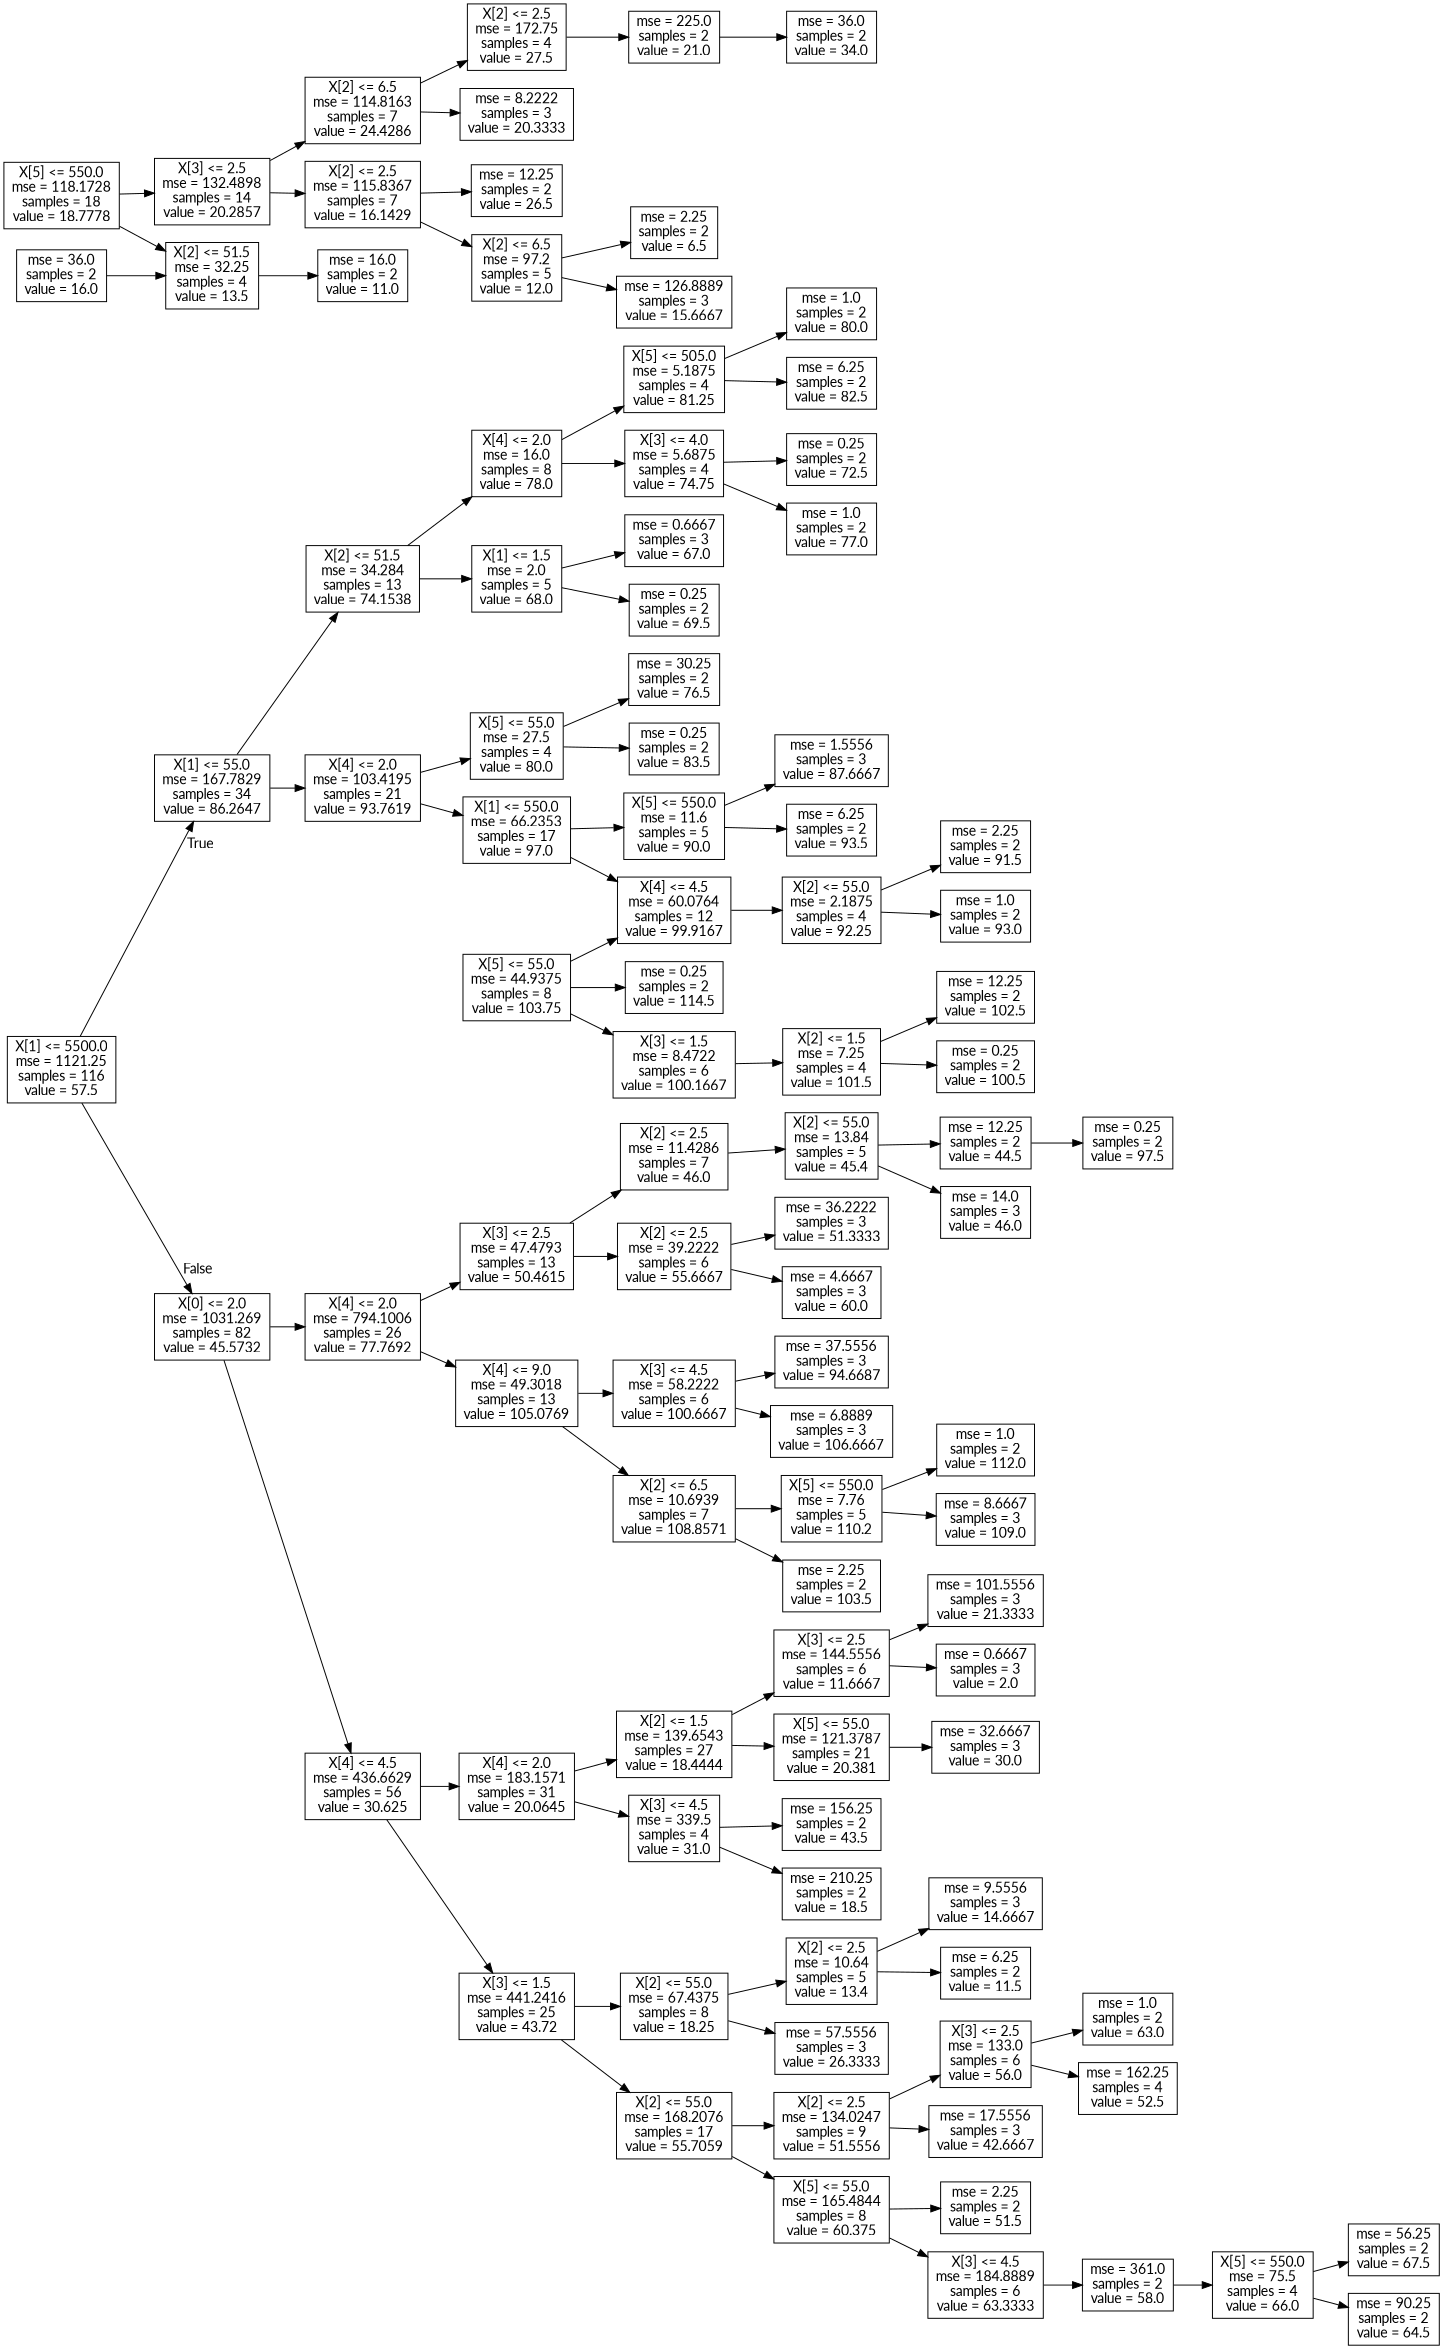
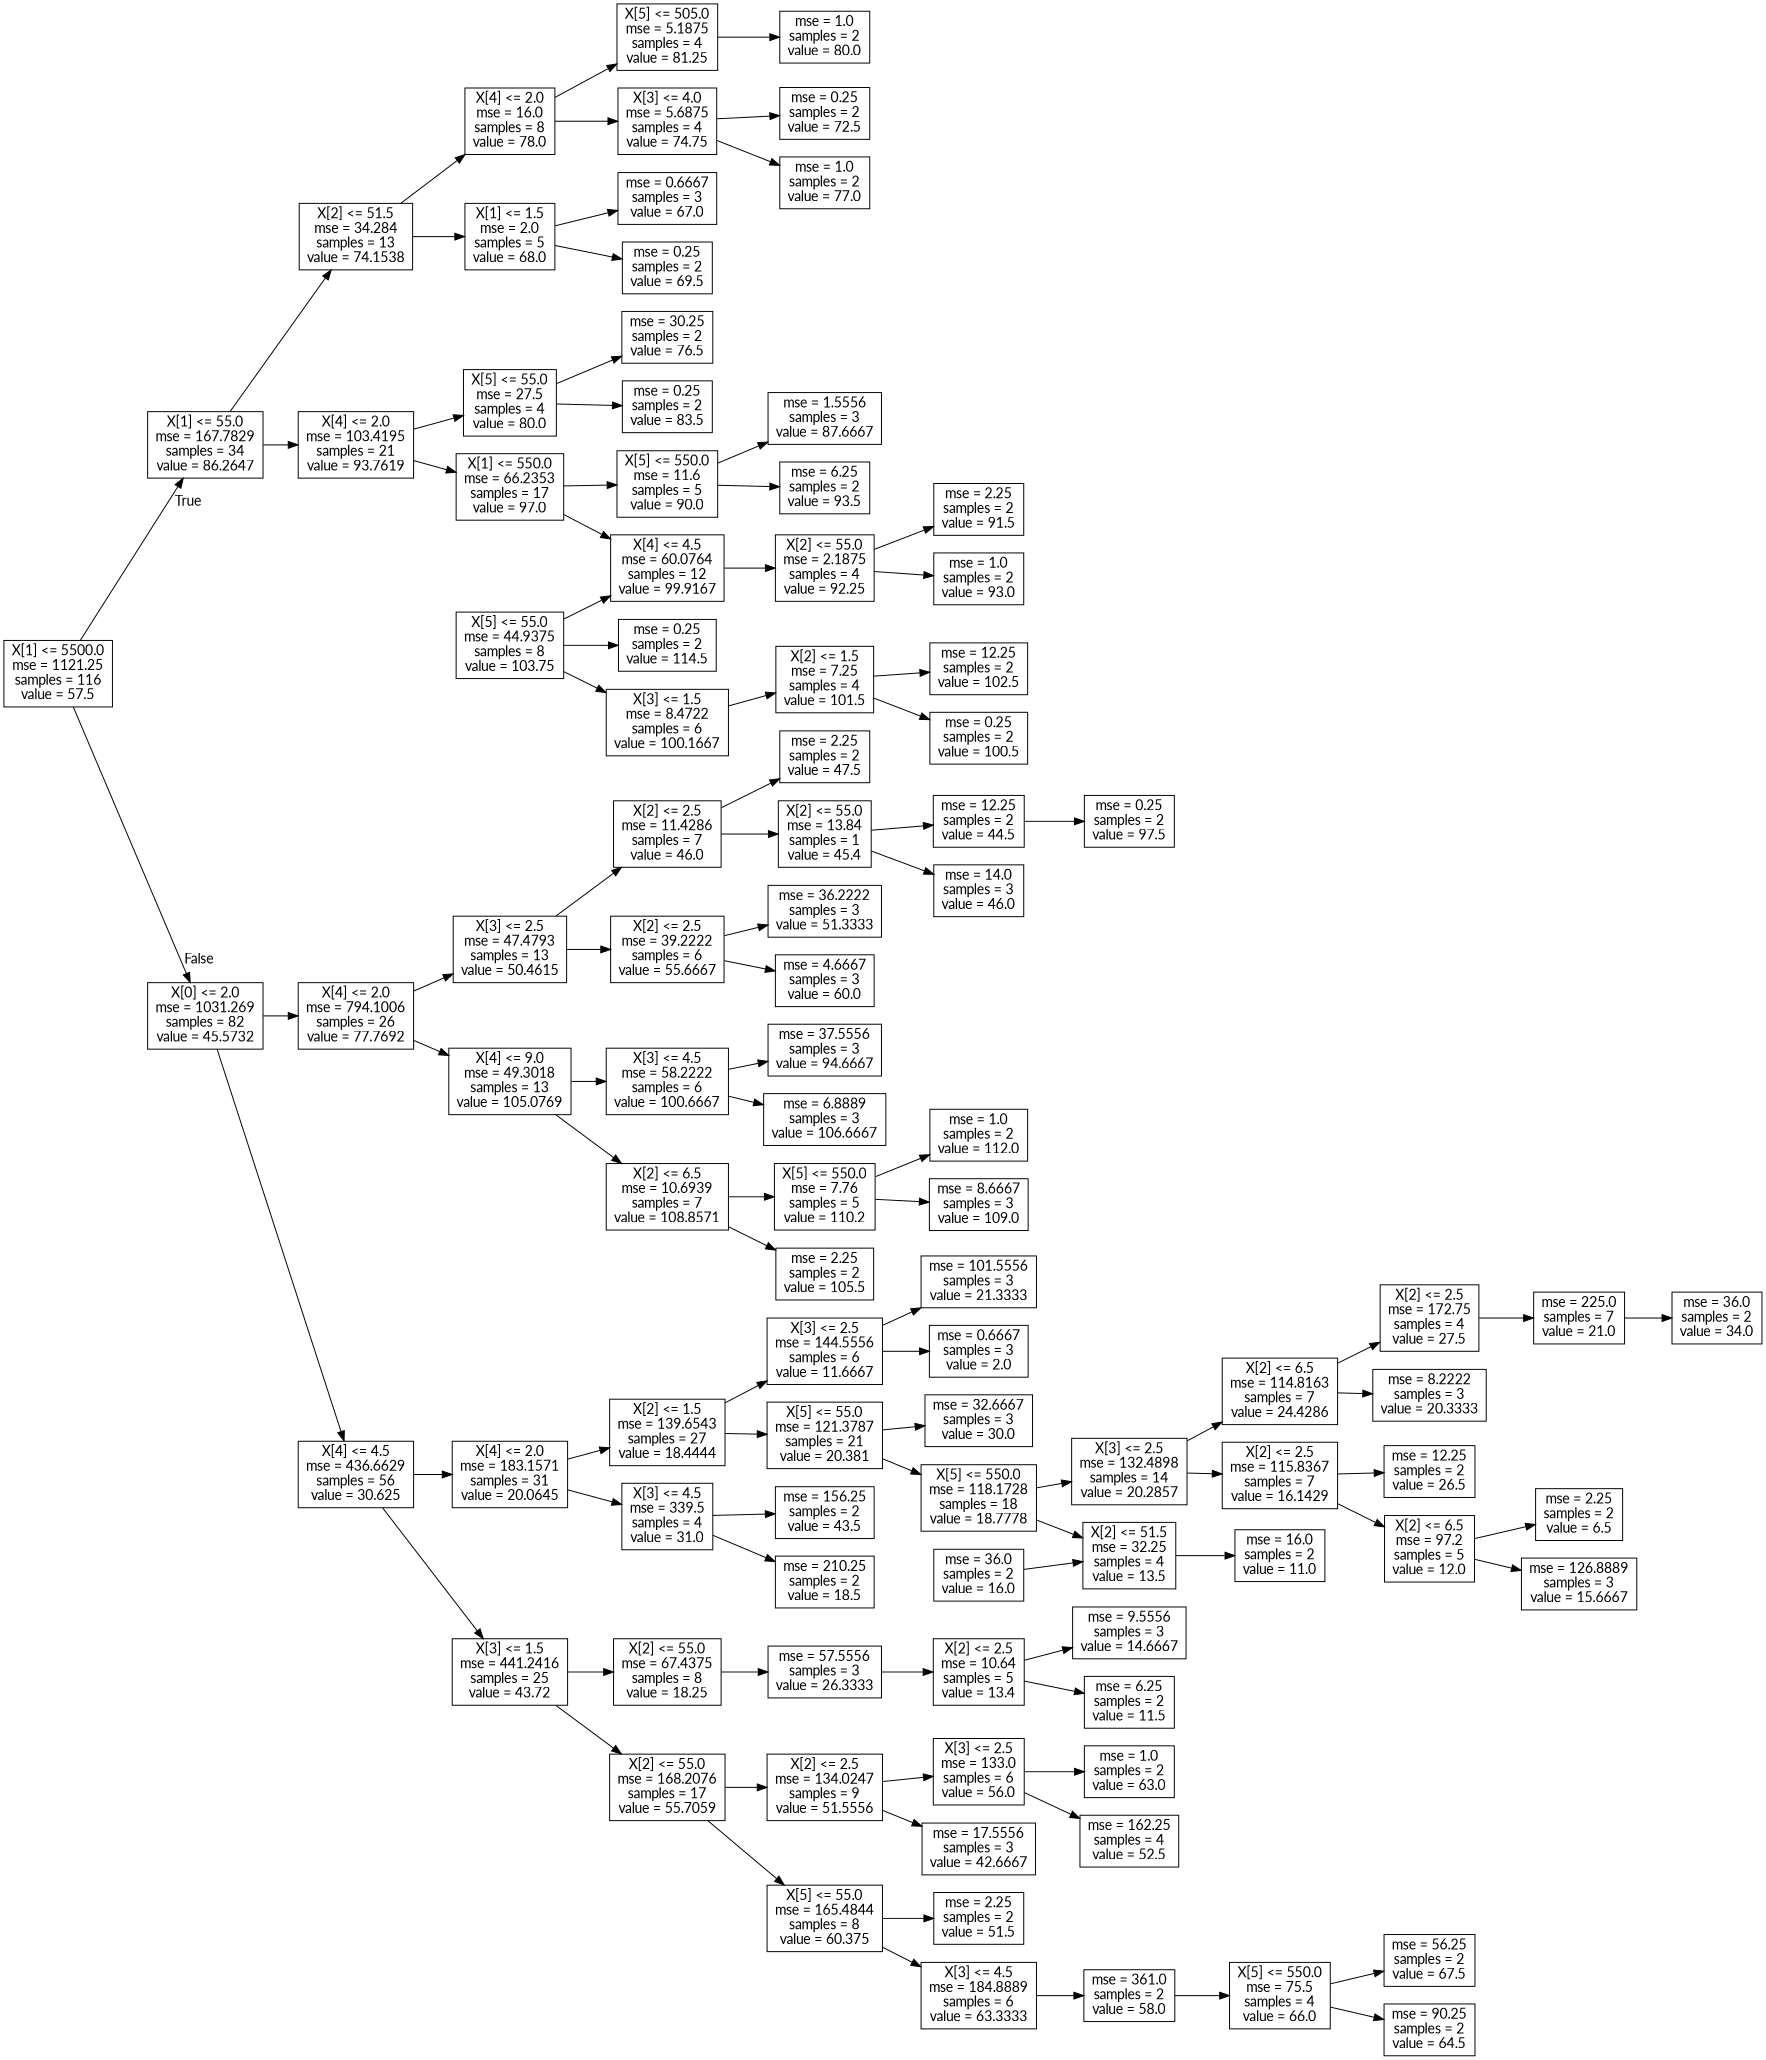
node "mse = 225.0 samples = 2 value = 21.0": label "mse = 225.0 samples = 2 value = 21.0" -> "mse = 225.0 samples = 7 value = 21.0"
node "mse = 6.25 samples = 2 value = 82.5": removed
node "mse = 2.25 samples = 2 value = 47.5": added
node "X[2] <= 55.0 mse = 13.84 samples = 5 value = 45.4": label "X[2] <= 55.0 mse = 13.84 samples = 5 value = 45.4" -> "X[2] <= 55.0 mse = 13.84 samples = 1 value = 45.4"
node "mse = 37.5556 samples = 3 value = 94.6687": label "mse = 37.5556 samples = 3 value = 94.6687" -> "mse = 37.5556 samples = 3 value = 94.6667"
edge "X[5] <= 55.0 mse = 121.3787 samples = 21 value = 20.381" -> "X[5] <= 550.0 mse = 118.1728 samples = 18 value = 18.7778": added
node "mse = 2.25 samples = 2 value = 103.5": label "mse = 2.25 samples = 2 value = 103.5" -> "mse = 2.25 samples = 2 value = 105.5"
edge "X[2] <= 55.0 mse = 67.4375 samples = 8 value = 18.25" -> "X[2] <= 2.5 mse = 10.64 samples = 5 value = 13.4": now "mse = 57.5556 samples = 3 value = 26.3333" -> "X[2] <= 2.5 mse = 10.64 samples = 5 value = 13.4"
